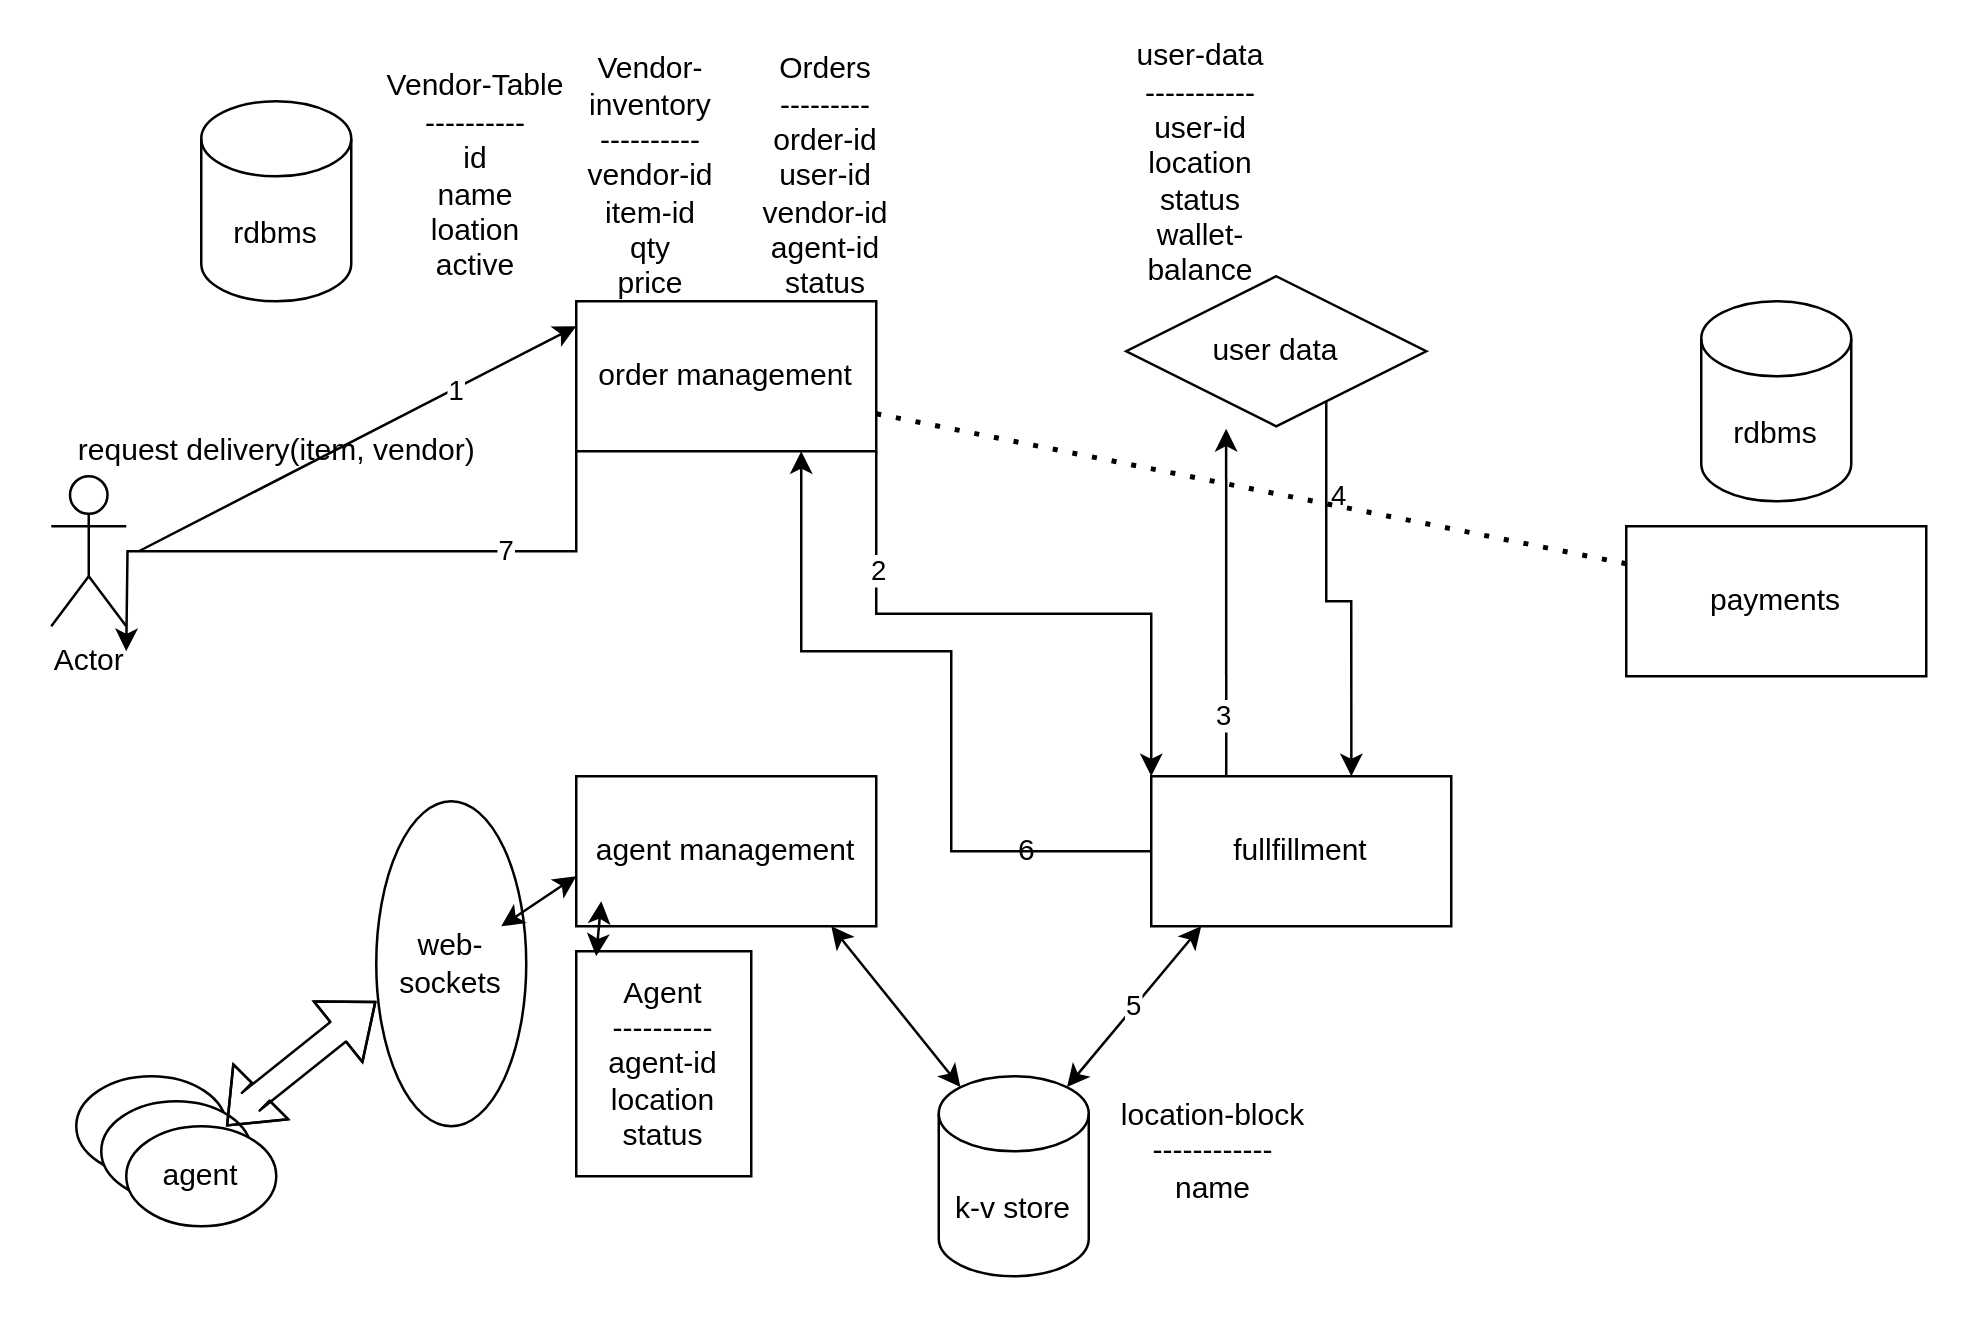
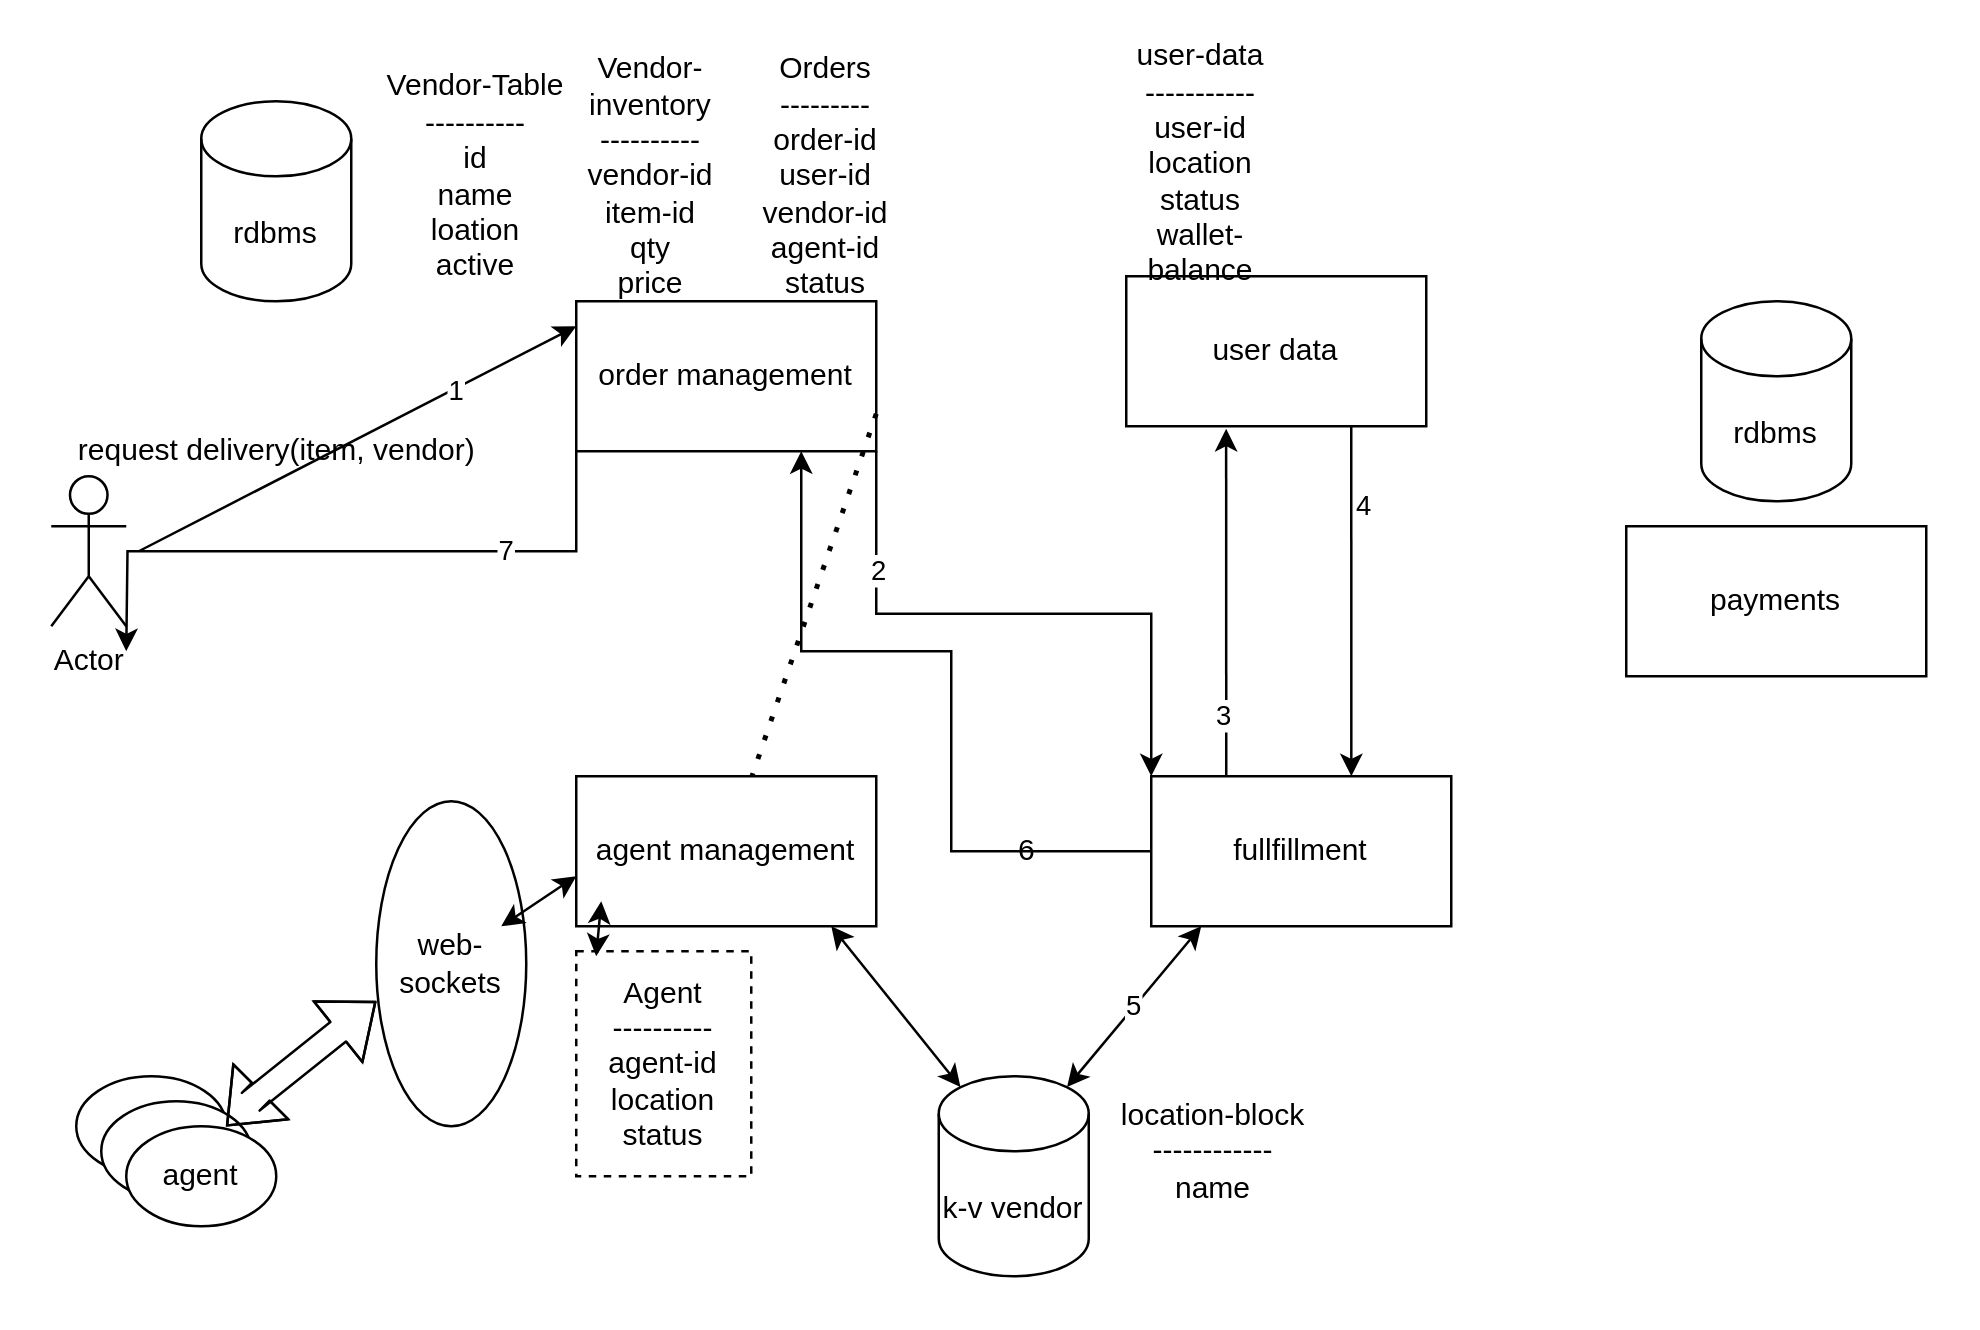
node "user data": shape diamond -> rectangle
edge "order management" -- "payments": now "order management" -- "agent management"
node "Agent ---------- agent-id location status": style solid -> dashed
node "k-v store": label "k-v store" -> "k-v vendor"
